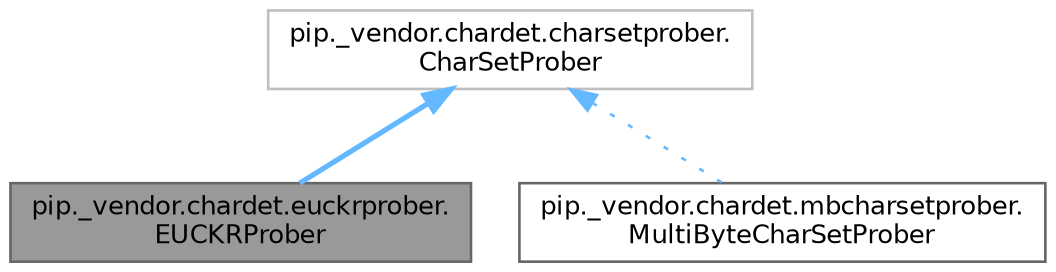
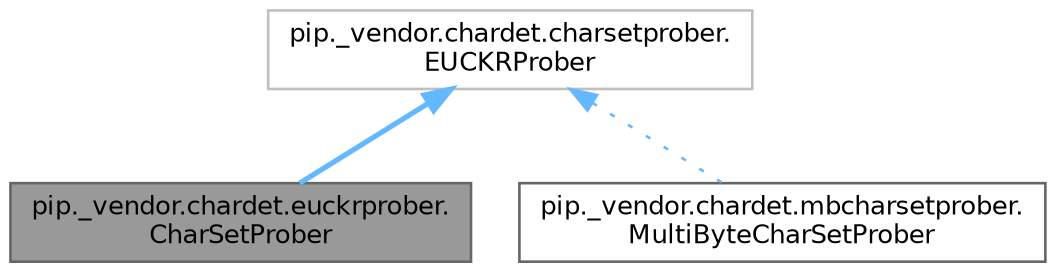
node "pip._vendor.chardet.charsetprober. CharSetProber": label "pip._vendor.chardet.charsetprober. CharSetProber" -> "pip._vendor.chardet.charsetprober. EUCKRProber"
node "pip._vendor.chardet.euckrprober. EUCKRProber": label "pip._vendor.chardet.euckrprober. EUCKRProber" -> "pip._vendor.chardet.euckrprober. CharSetProber"
